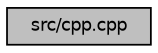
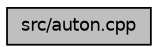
node "src/cpp.cpp": label "src/cpp.cpp" -> "src/auton.cpp"
